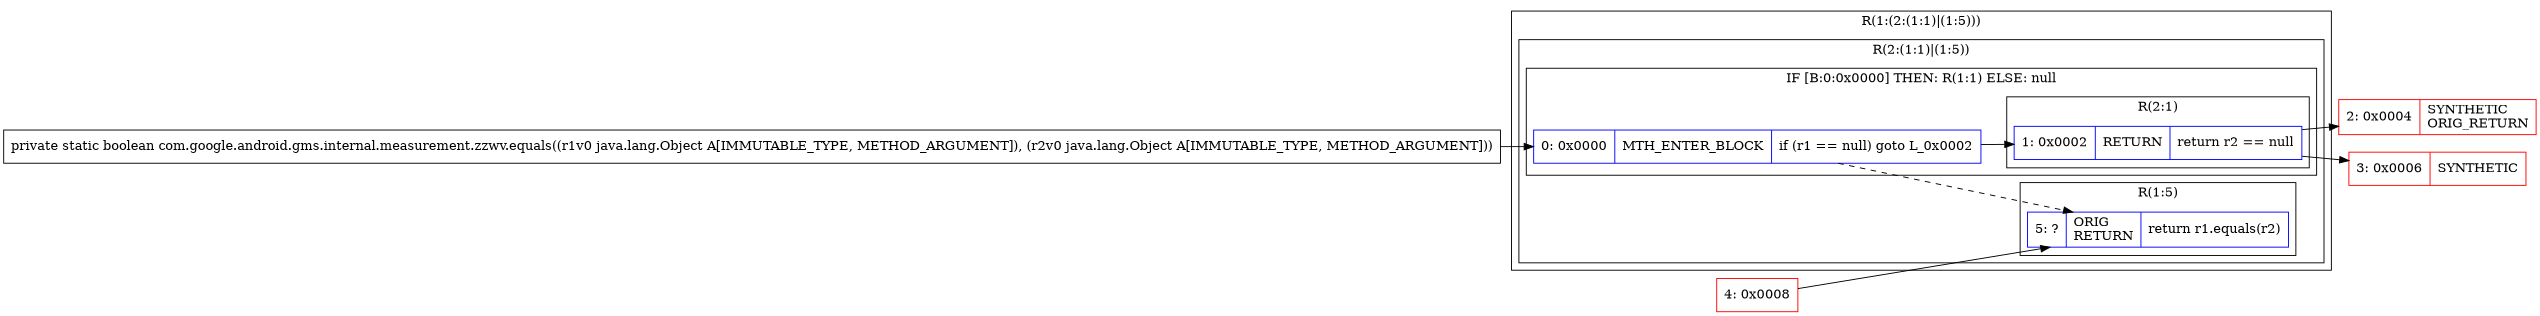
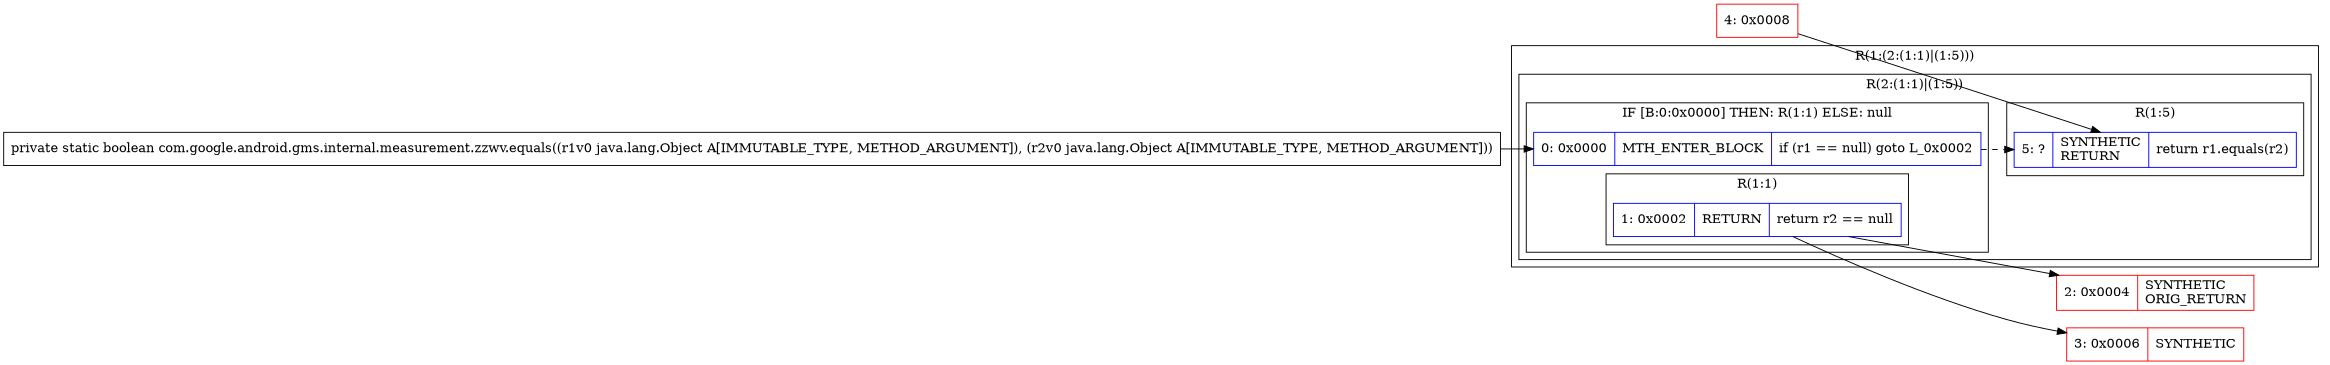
cluster "R(2:1)": label "R(2:1)" -> "R(1:1)"
edge "0: 0x0000" -> "1: 0x0002": removed
node "5: ?": text "ORIG" -> "SYNTHETIC"
